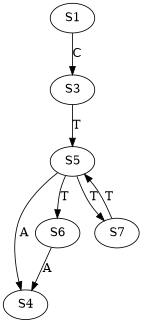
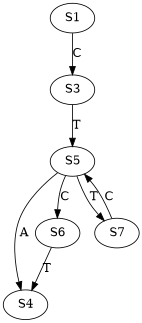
edge "S5" -> "S6": label "T" -> "C"
edge "S7" -> "S5": label "T" -> "C"
edge "S6" -> "S4": label "A" -> "T"
